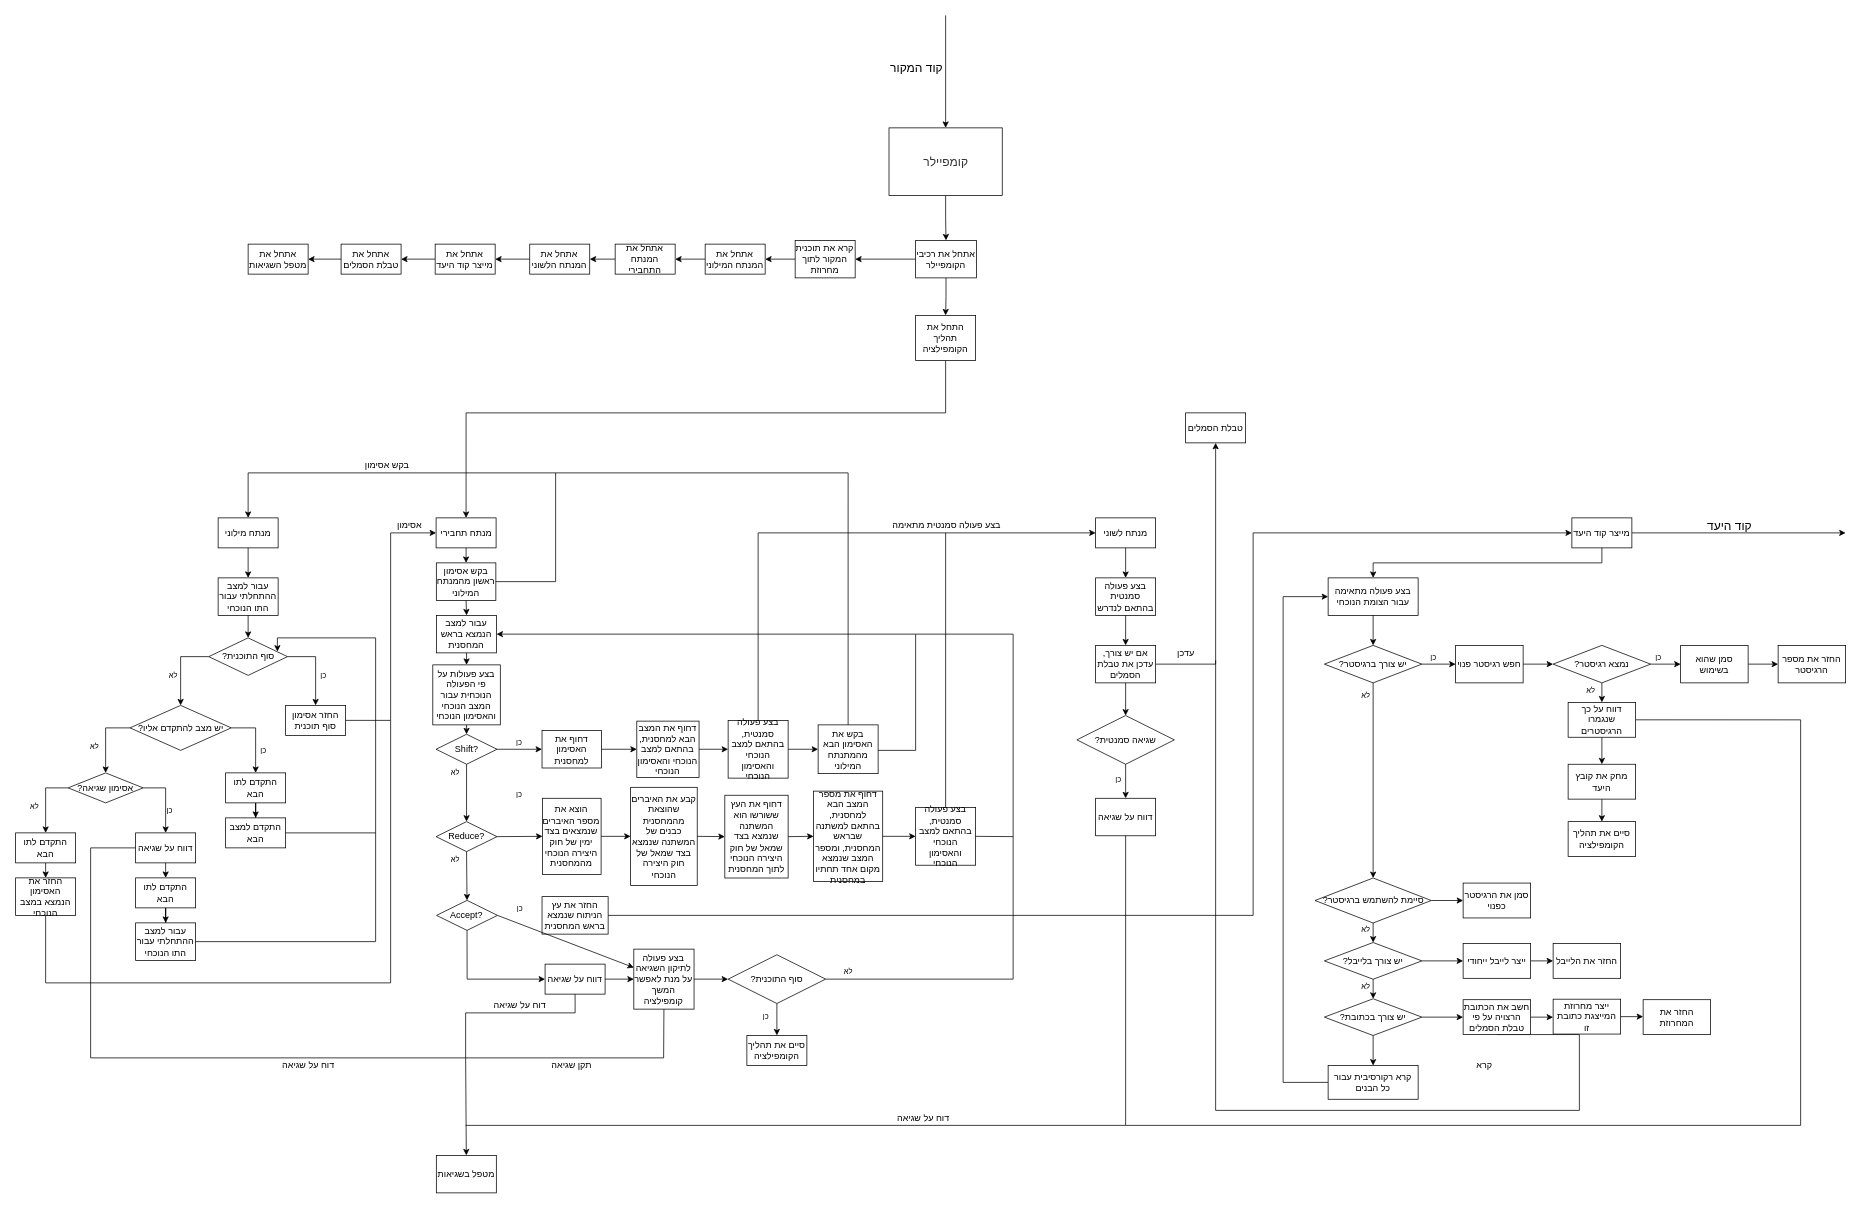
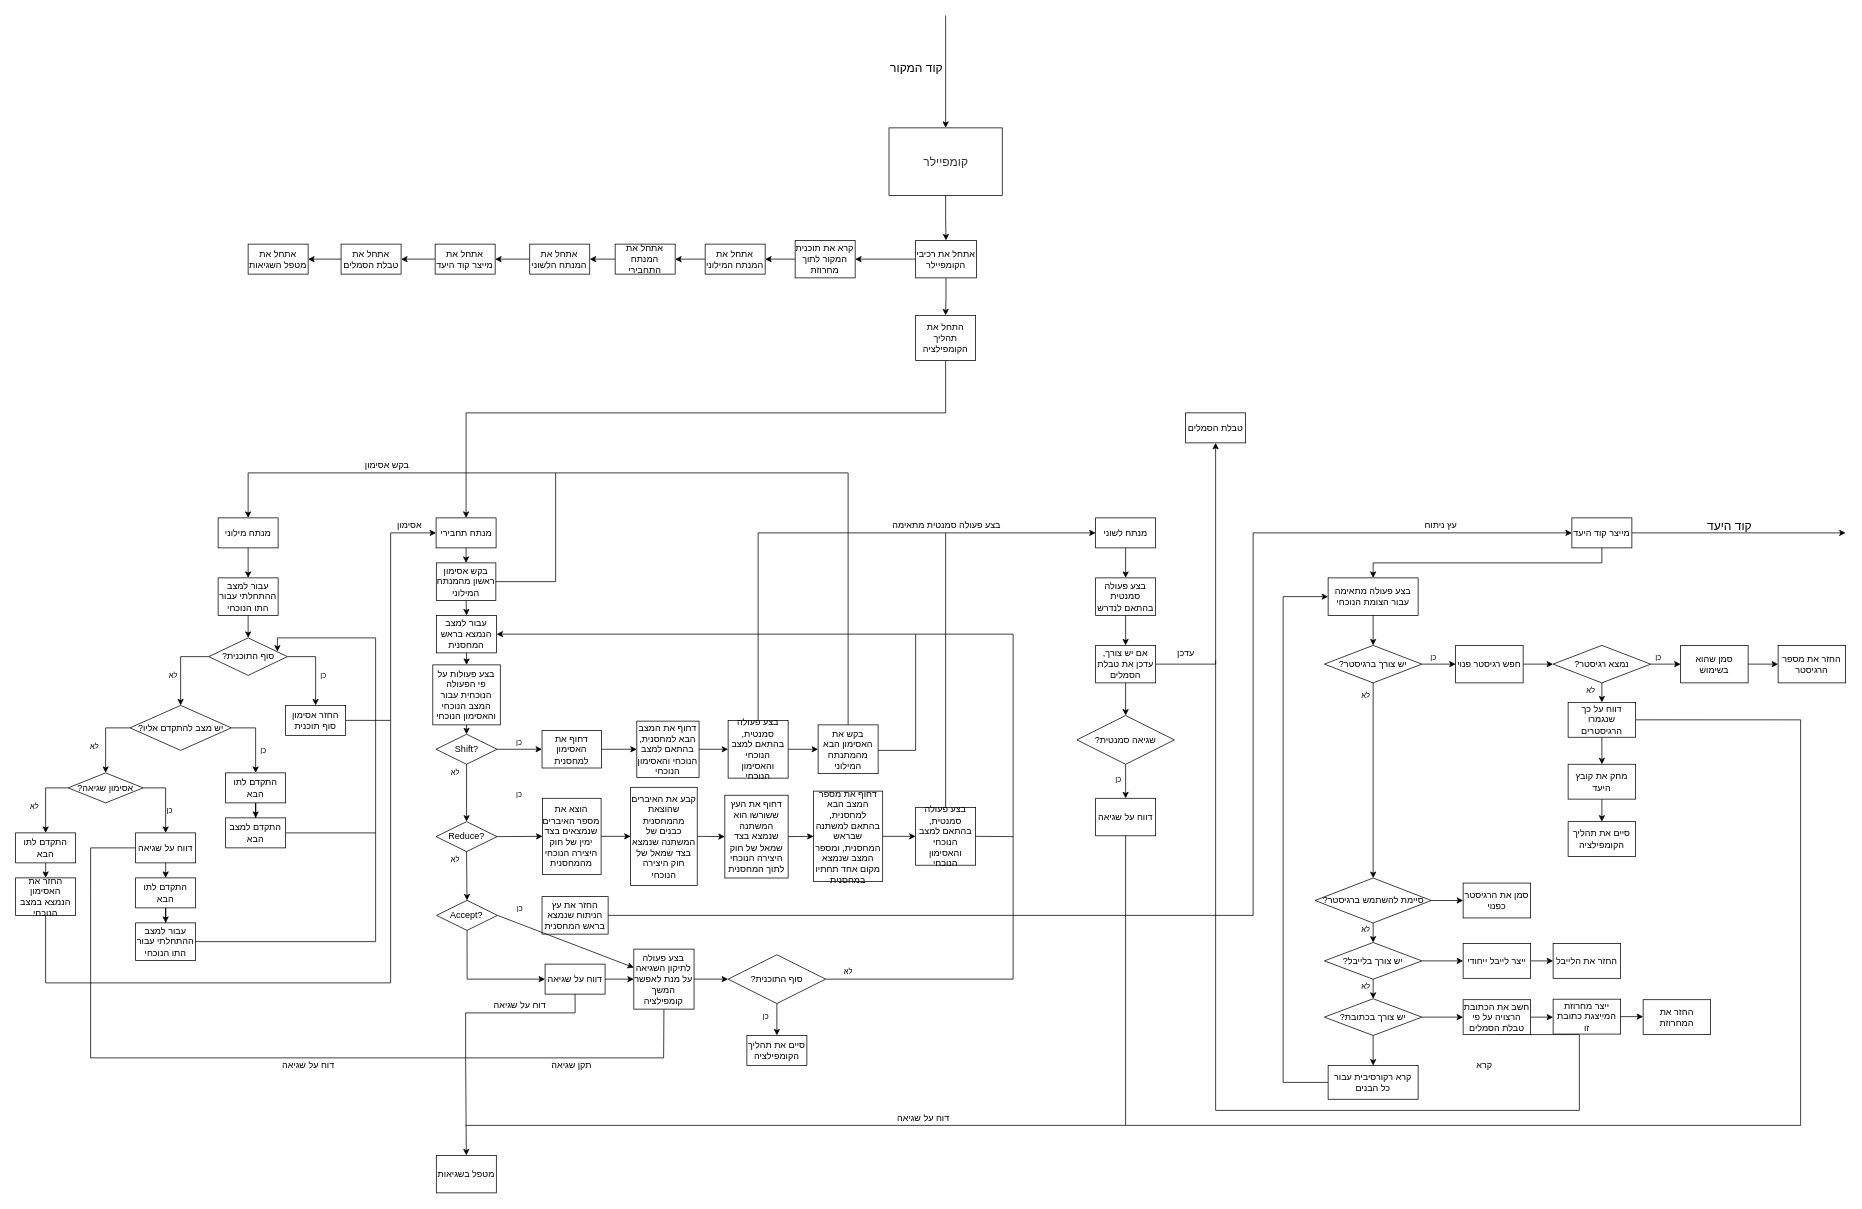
node "עץ ניתוח": added
